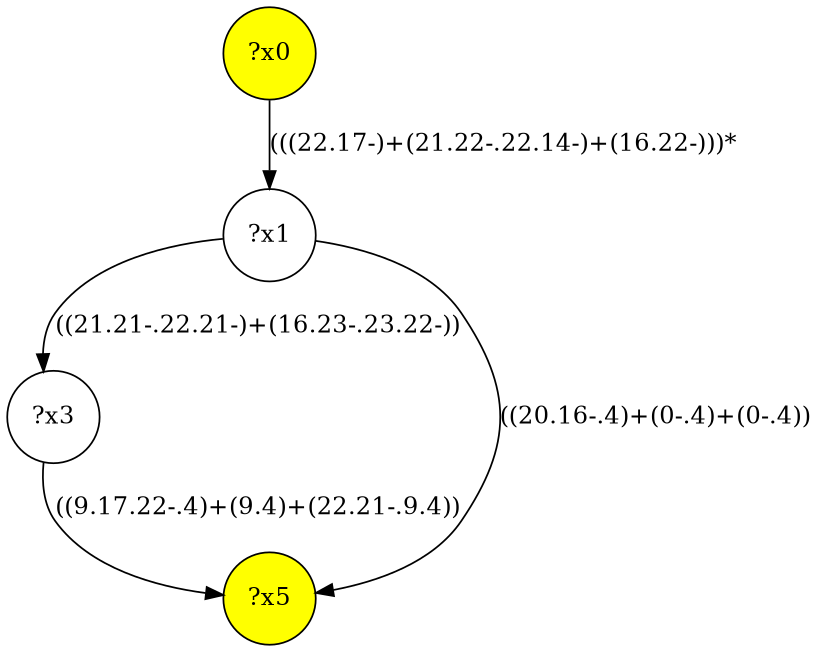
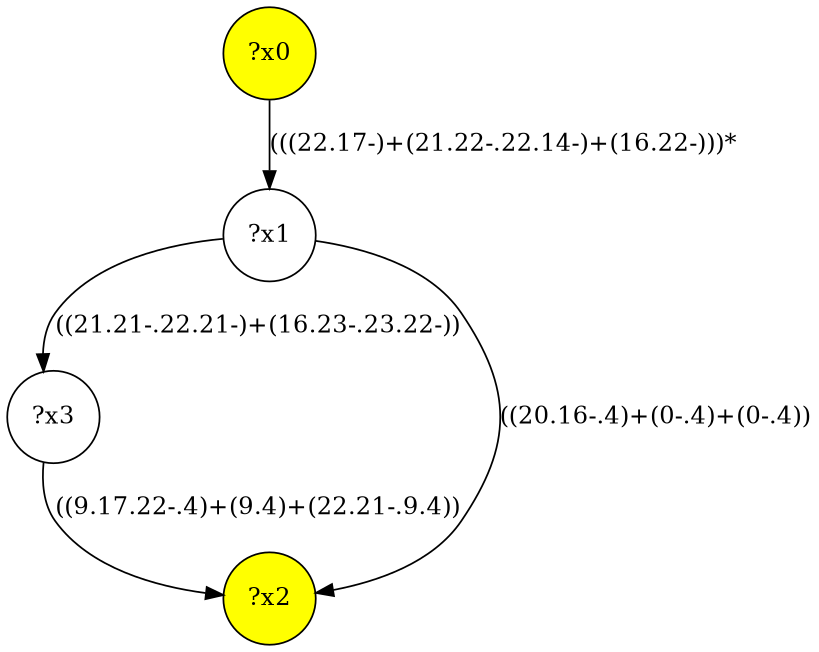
node "?x5": label "?x5" -> "?x2"
